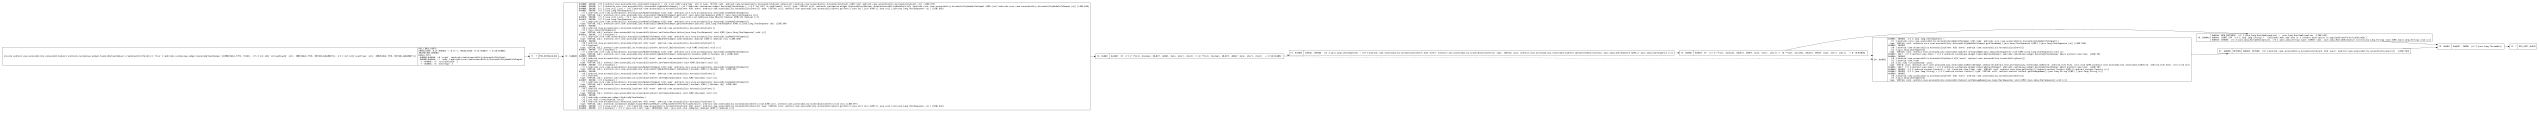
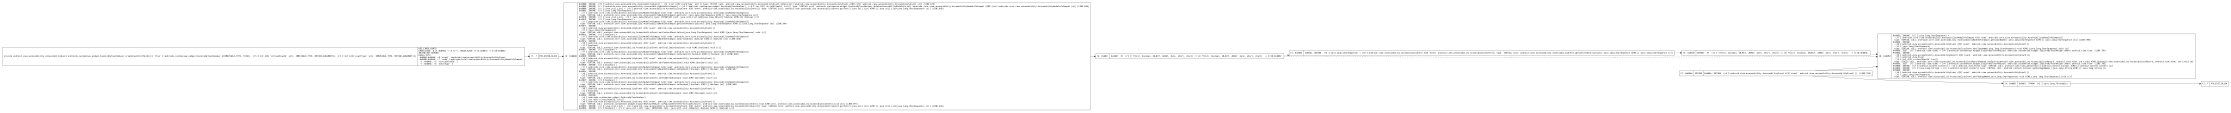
node "18: 0x004a": removed
edge "20: 0x0052" -> "21: 0x006b": reversed
